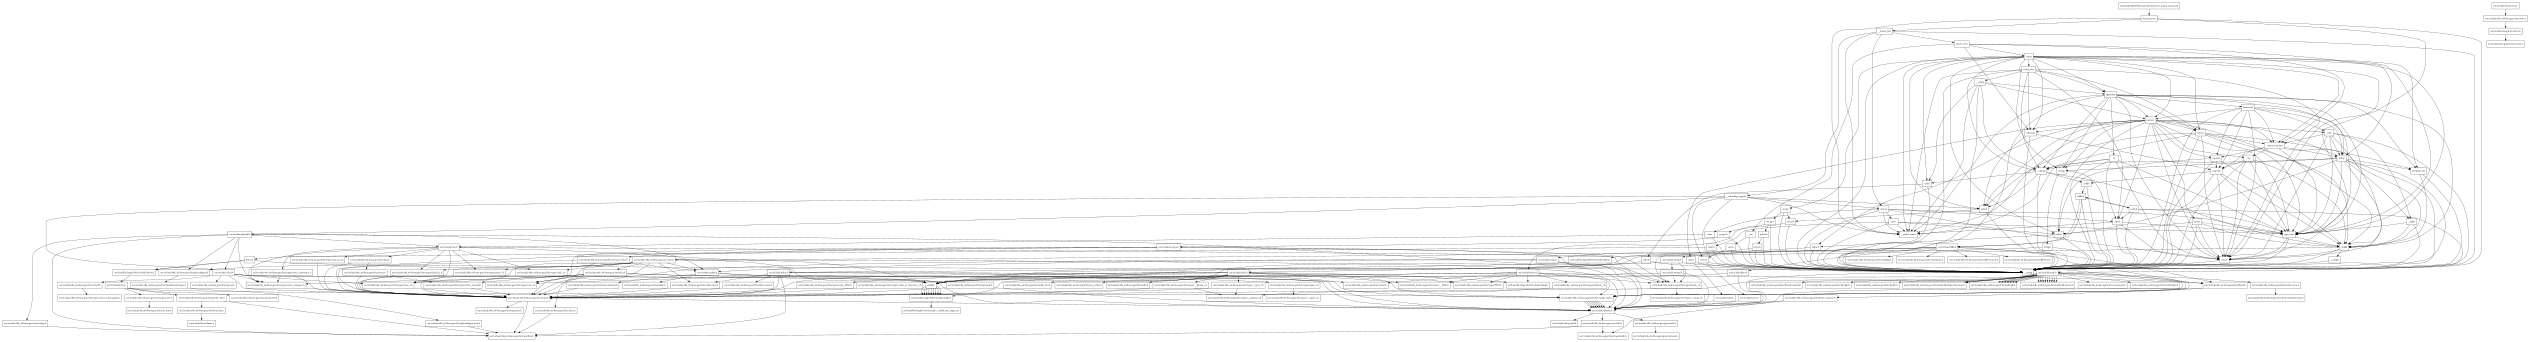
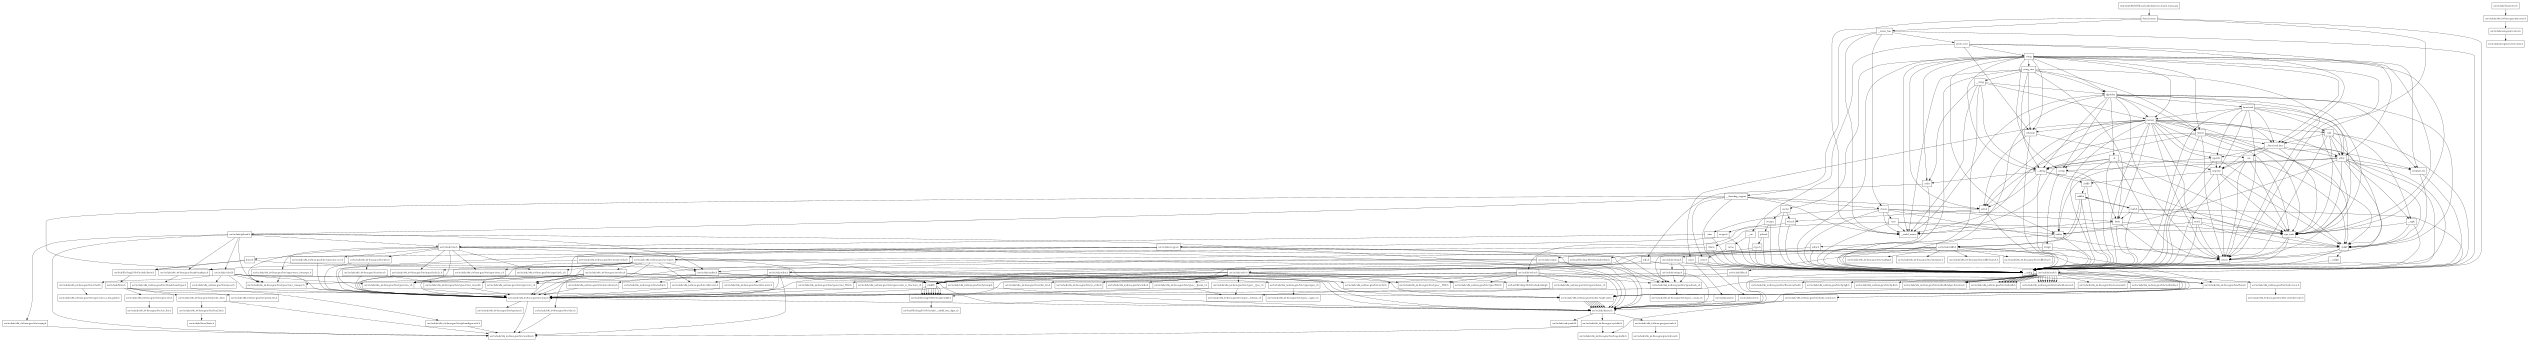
edge "memory" -> "stdint.h": now "memory" -> "__config"
edge "usr/include/time.h" -> "usr/include/features.h": added
edge "usr/include/wchar.h" -> "usr/include/x86_64-linux-gnu/bits/libc-header-start.h": removed
